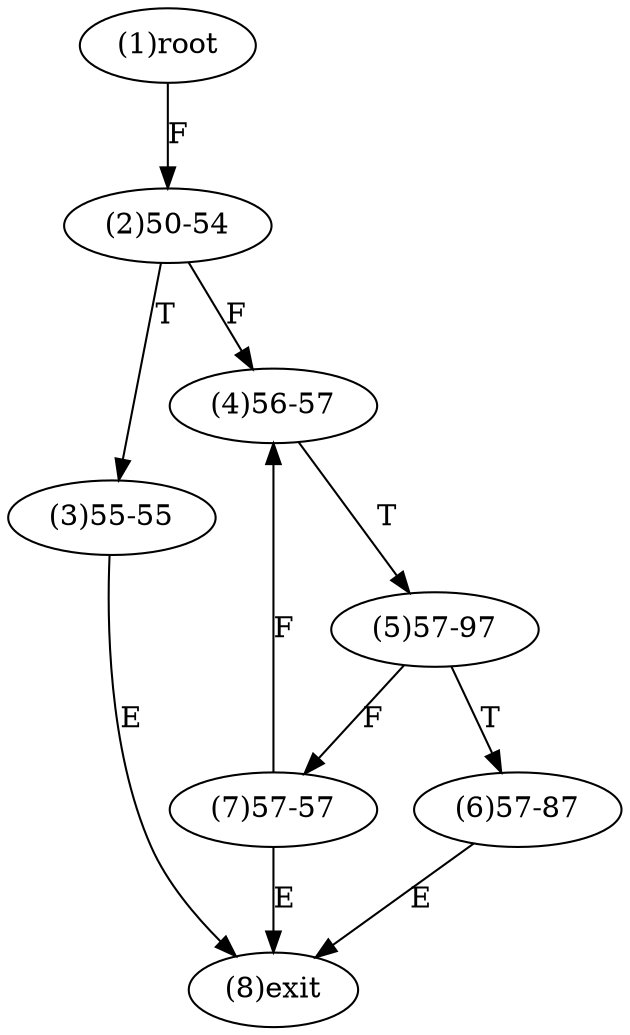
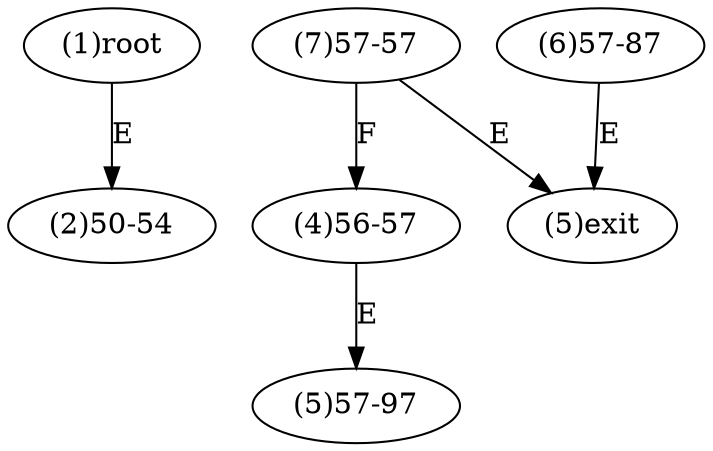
edge "(1)root" -> "(2)50-54": label "F" -> "E"
edge "(2)50-54" -> "(4)56-57": removed, label "F"
node "(3)55-55": removed
edge "(4)56-57" -> "(5)57-97": label "T" -> "E"
edge "(5)57-97" -> "(6)57-87": removed, label "T"
edge "(5)57-97" -> "(7)57-57": removed, label "F"
node "(8)exit": label "(8)exit" -> "(5)exit"
